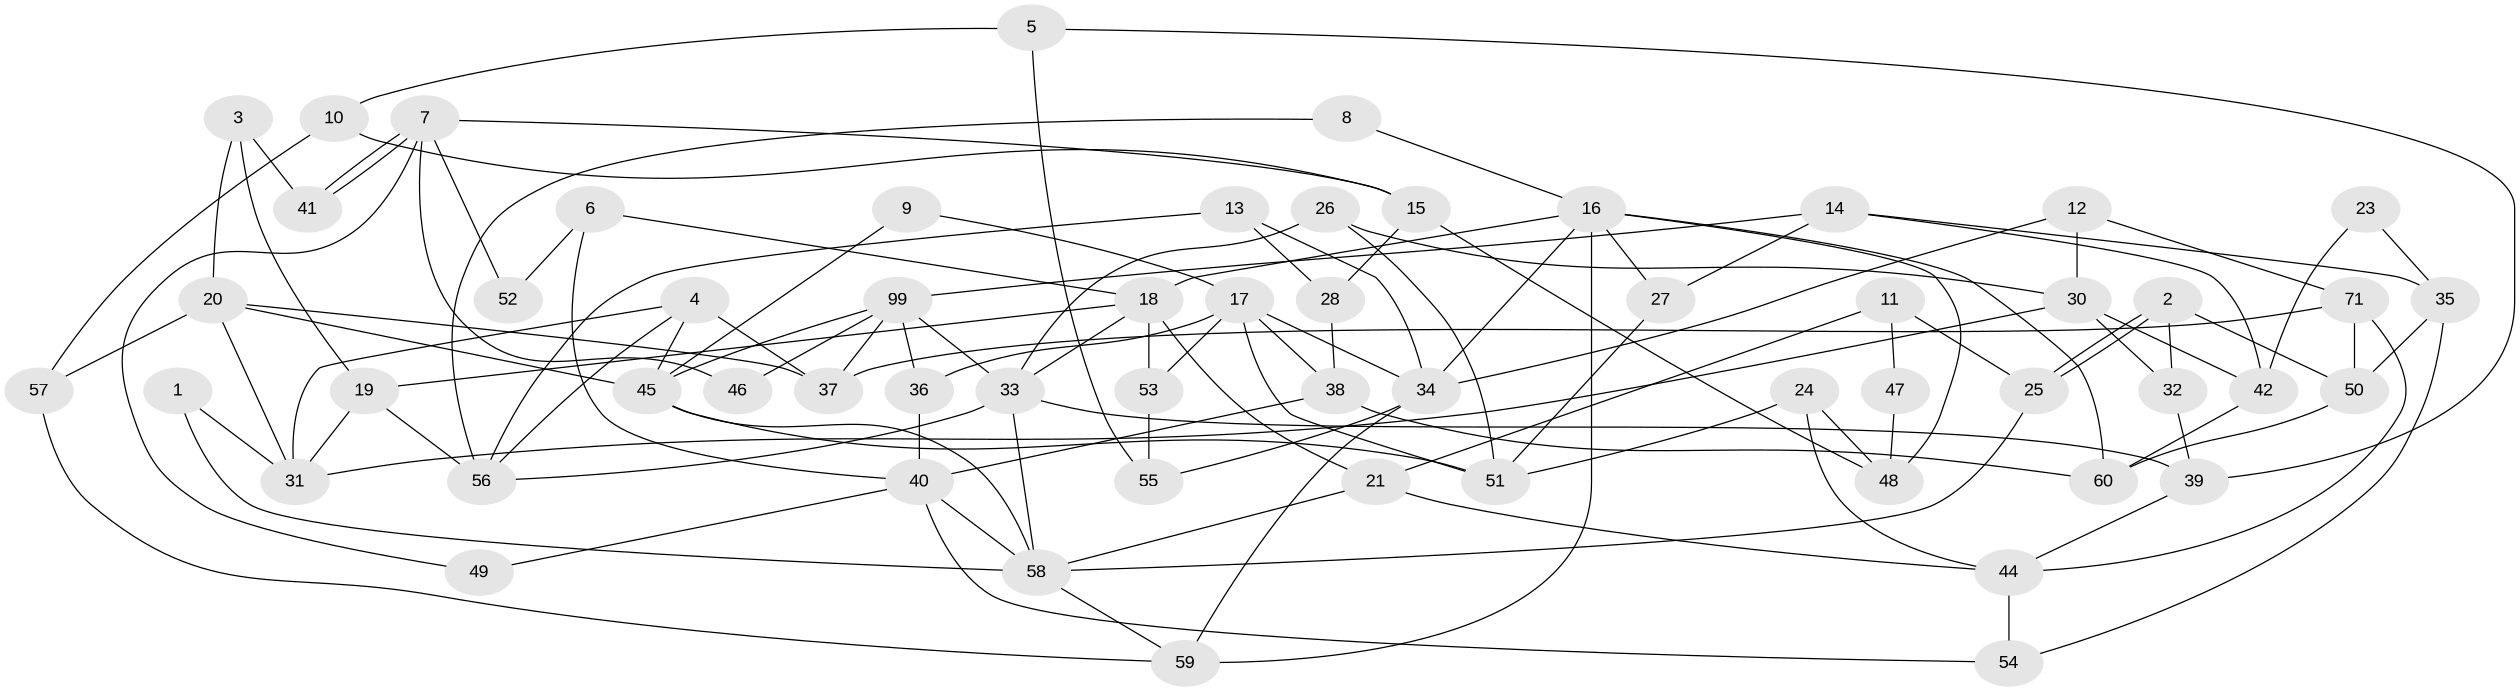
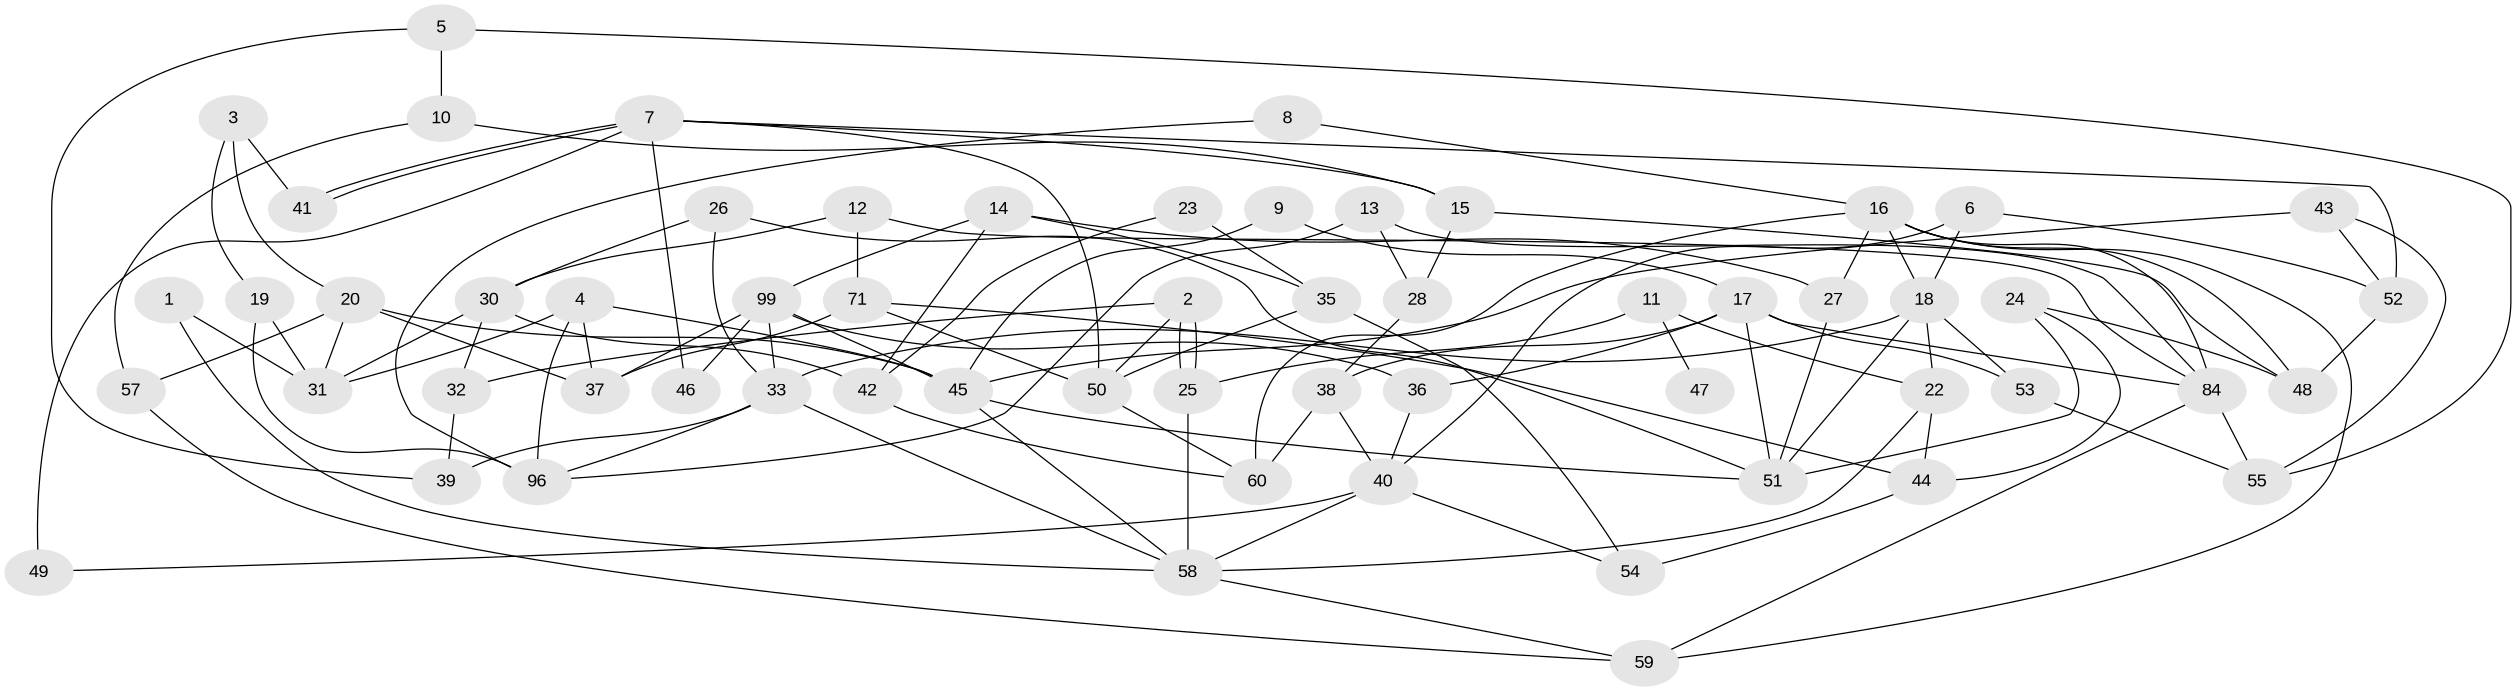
edge "7" -- "50": added
node "43": added
edge "18" -- "19": now "18" -- "51"
node "34": label "34" -> "84"
edge "47" -- "48": now "52" -- "48"
node "56": label "56" -> "96"
node "21": label "21" -> "22"
edge "39" -- "44": removed
